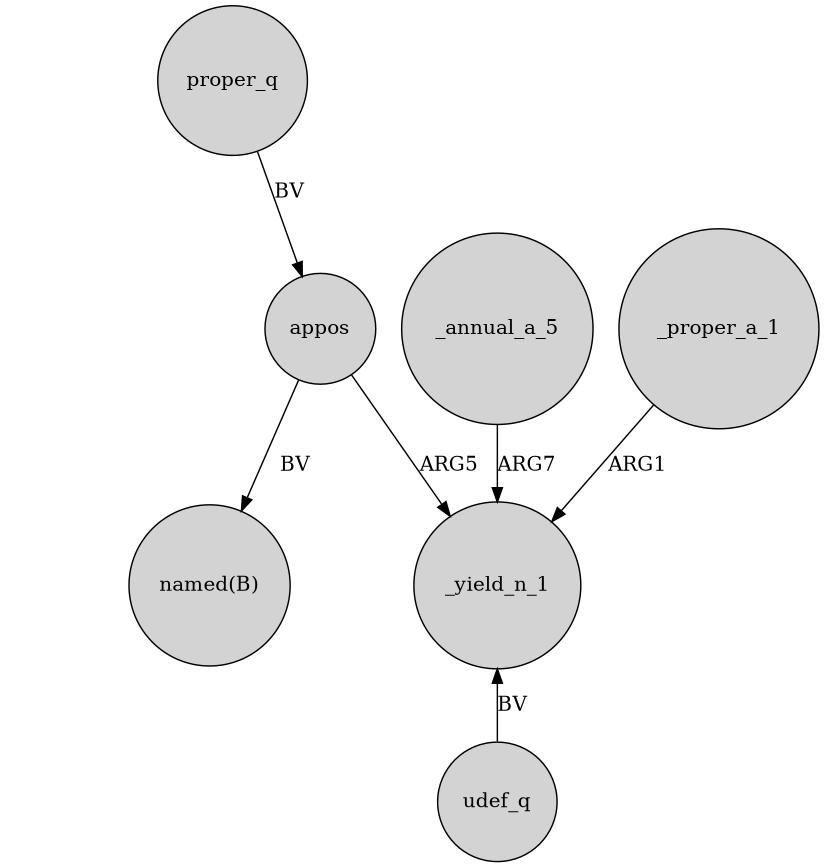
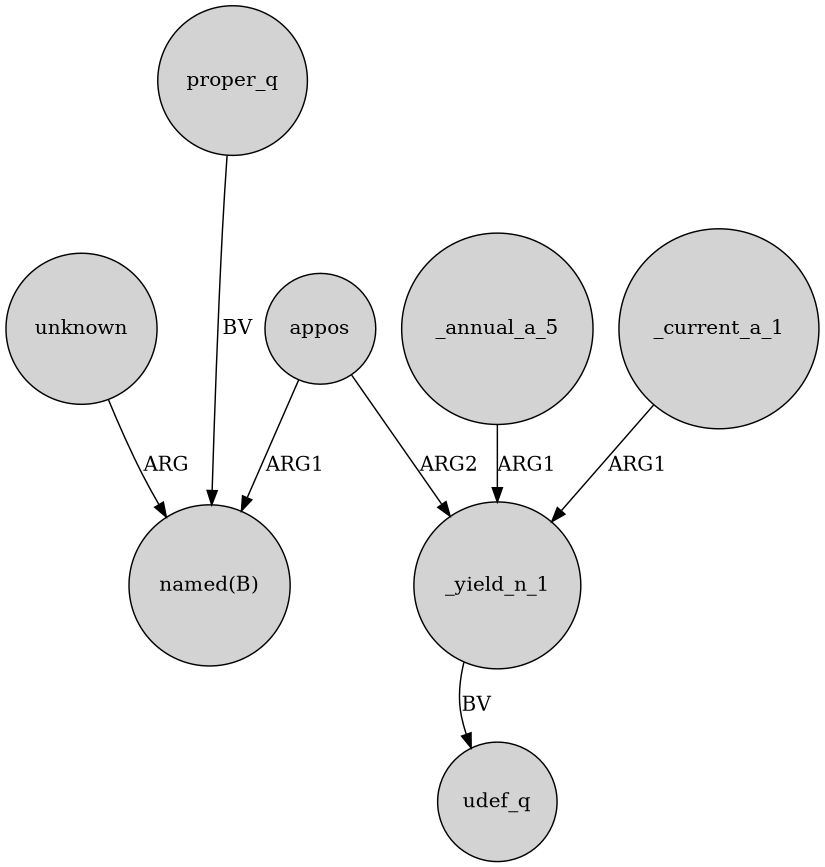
edge "proper_q" -> "appos": now "proper_q" -> "named(B)"
node "unknown": added
node "_proper_a_1": label "_proper_a_1" -> "_current_a_1"
edge "appos" -> "named(B)": label "BV" -> "ARG1"
edge "appos" -> "_yield_n_1": label "ARG5" -> "ARG2"
edge "_annual_a_5" -> "_yield_n_1": label "ARG7" -> "ARG1"
edge "udef_q" -> "_yield_n_1": reversed
